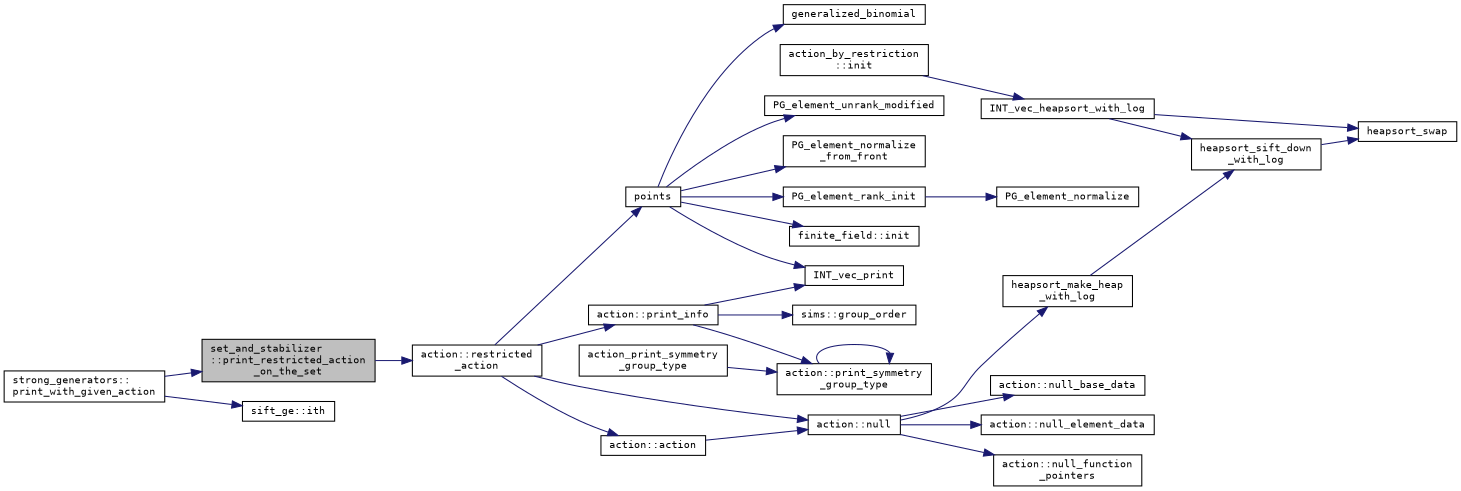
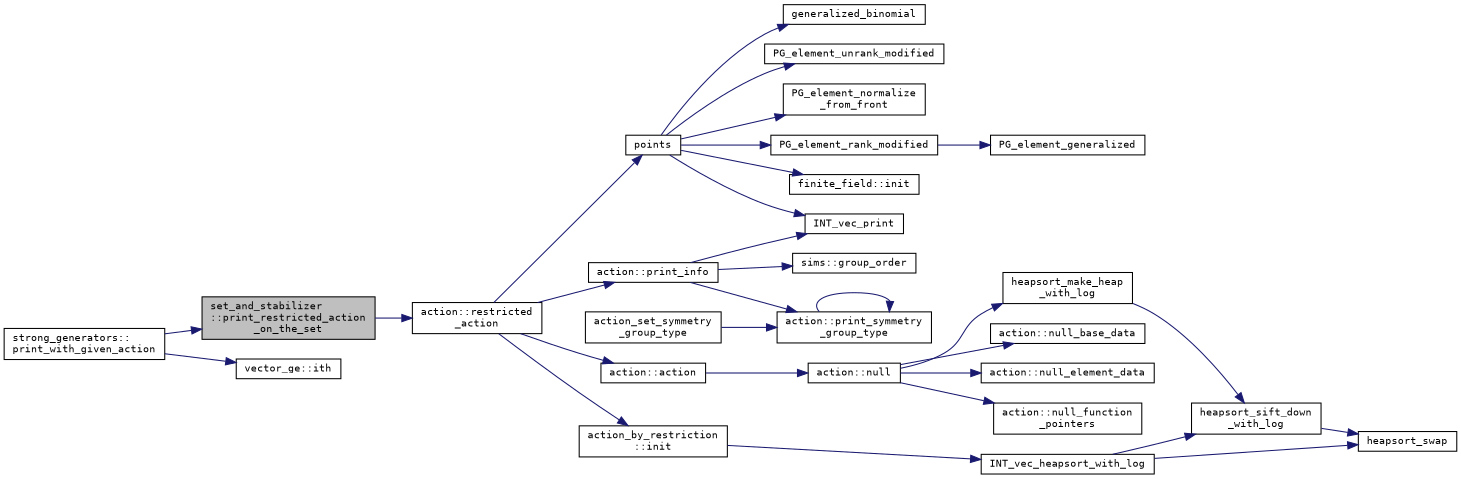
node "PG_element_rank_init": label "PG_element_rank_init" -> "PG_element_rank_modified"
node "PG_element_normalize": label "PG_element_normalize" -> "PG_element_generalized"
node "action_print_symmetry _group_type": label "action_print_symmetry _group_type" -> "action_set_symmetry _group_type"
edge "action::restricted _action" -> "action::null": now "action::restricted _action" -> "action_by_restriction ::init"
node "sift_ge::ith": label "sift_ge::ith" -> "vector_ge::ith"
